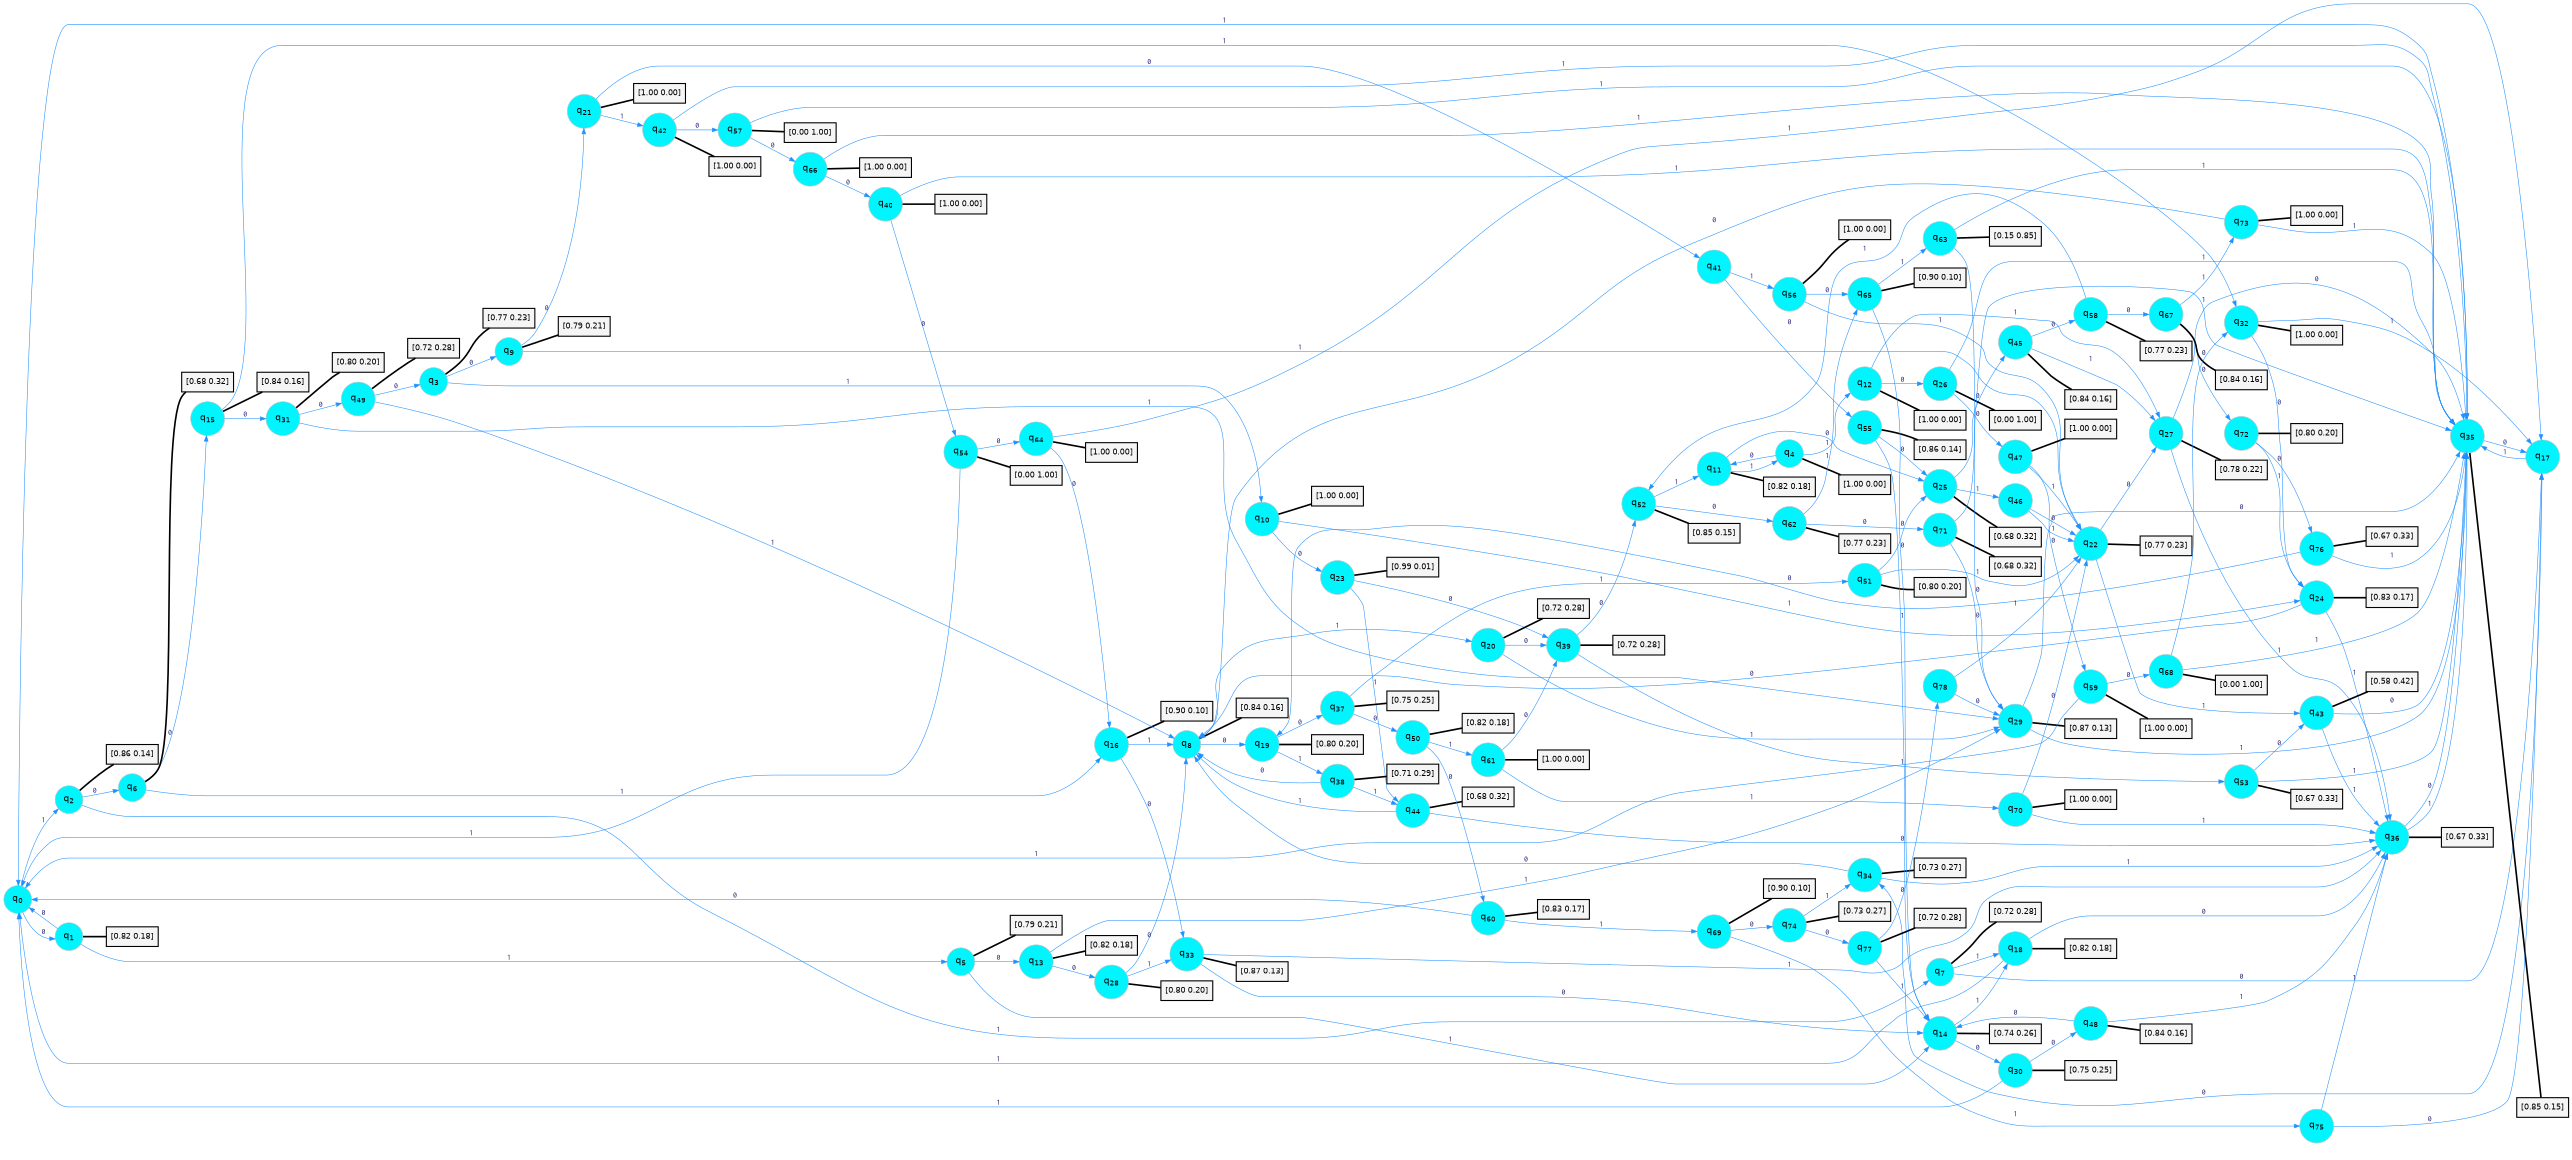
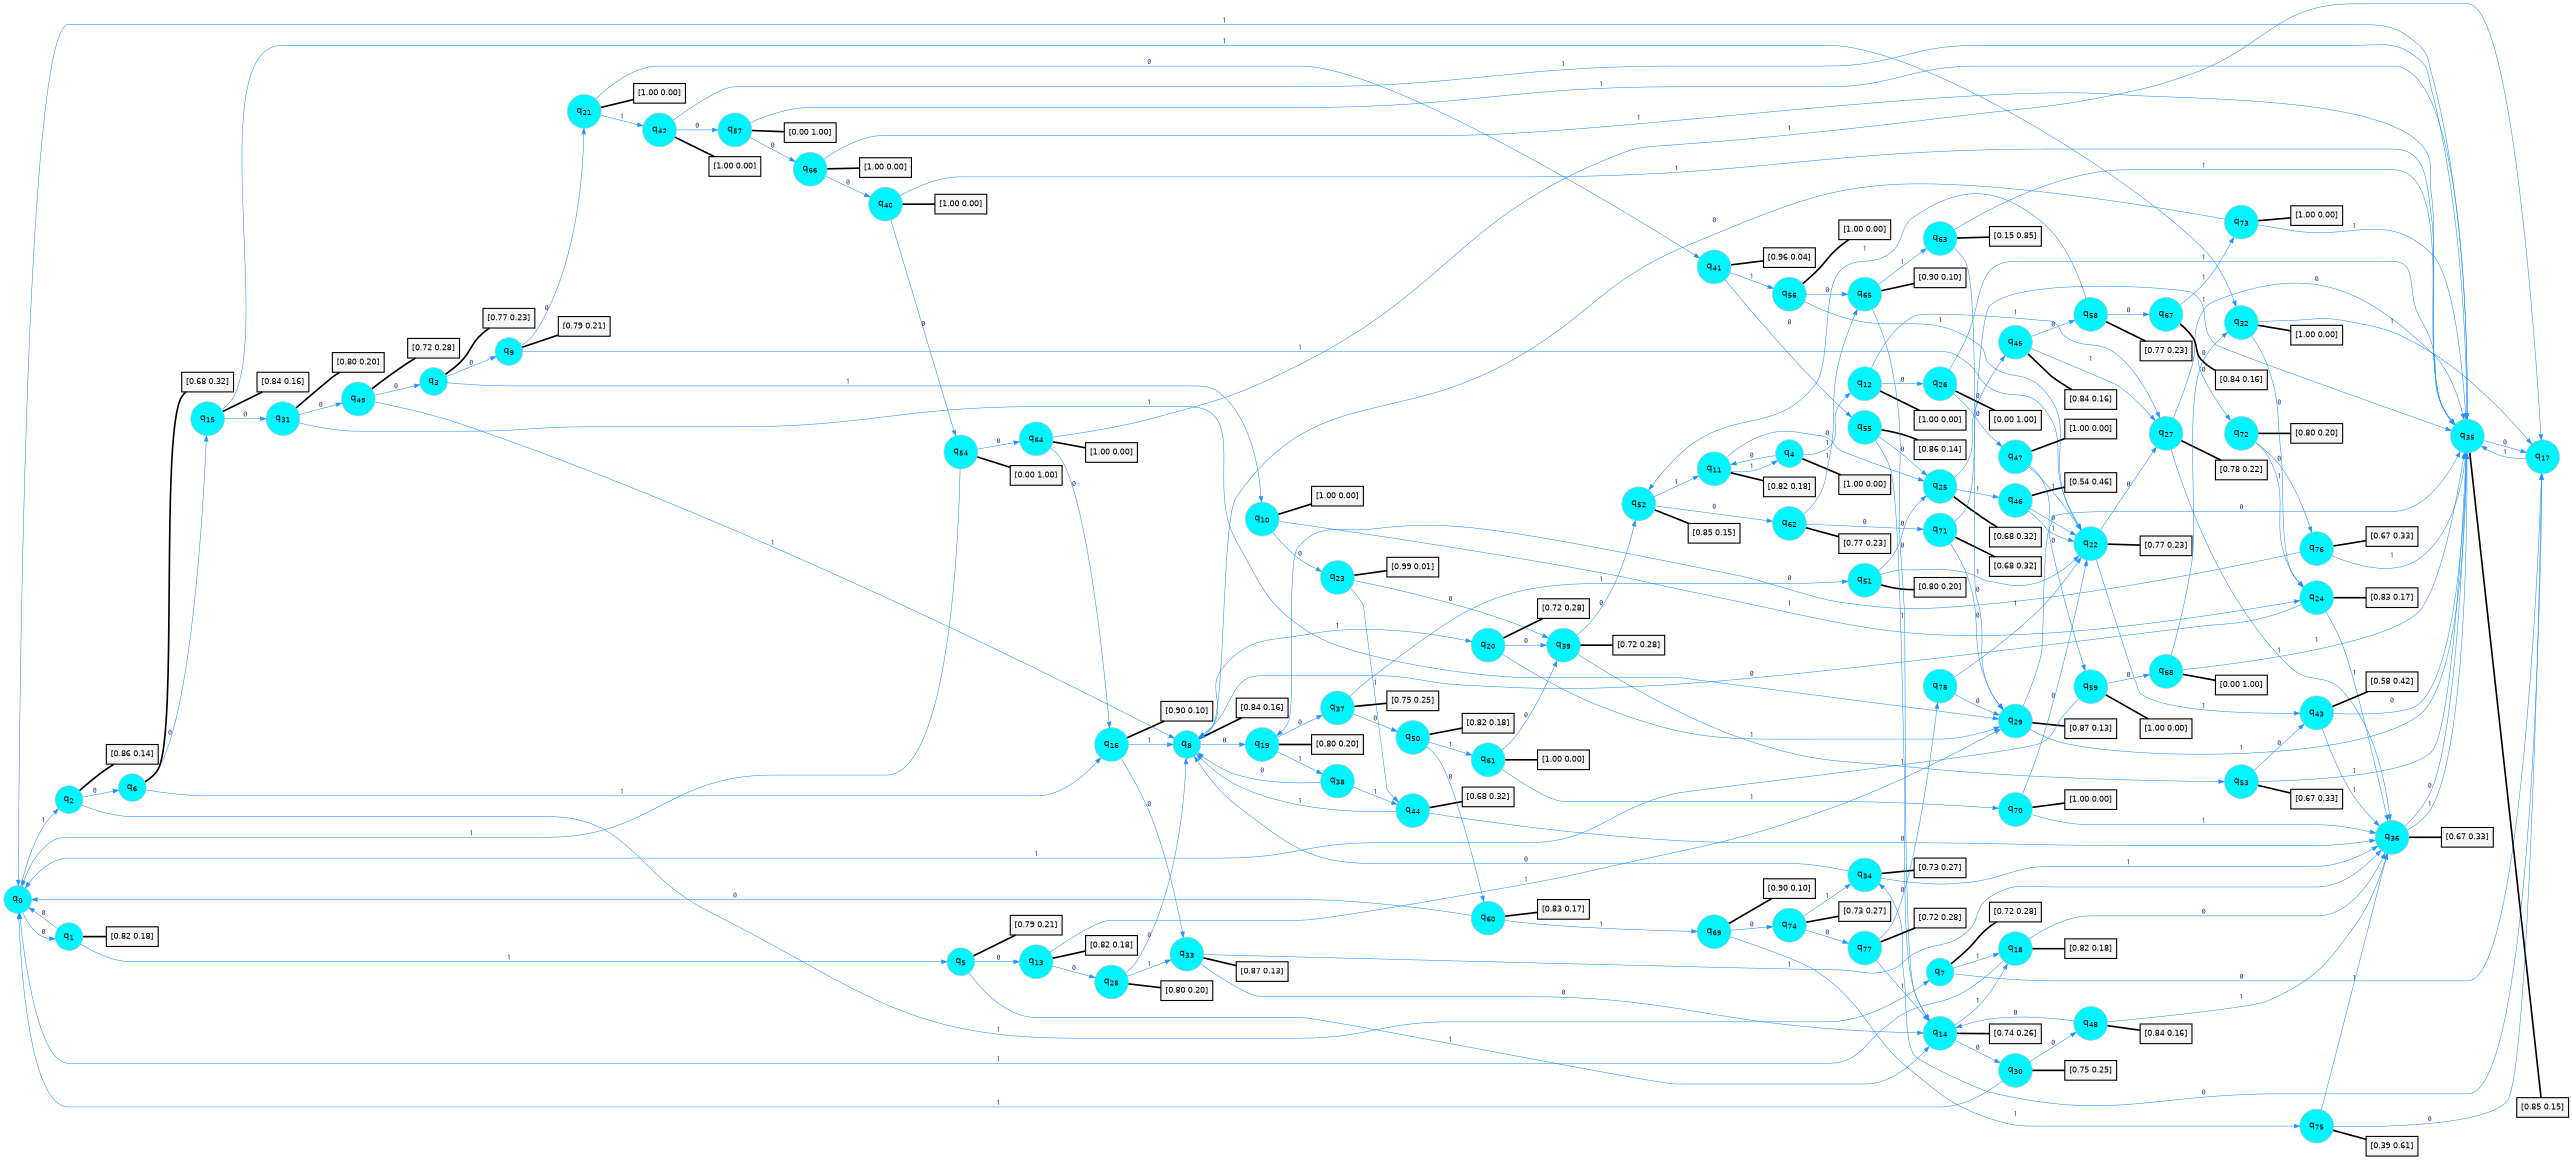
node "[0.96 0.04]": added
node "[0.54 0.46]": added
node "[0.71 0.29]": removed
node "[0.39 0.61]": added
